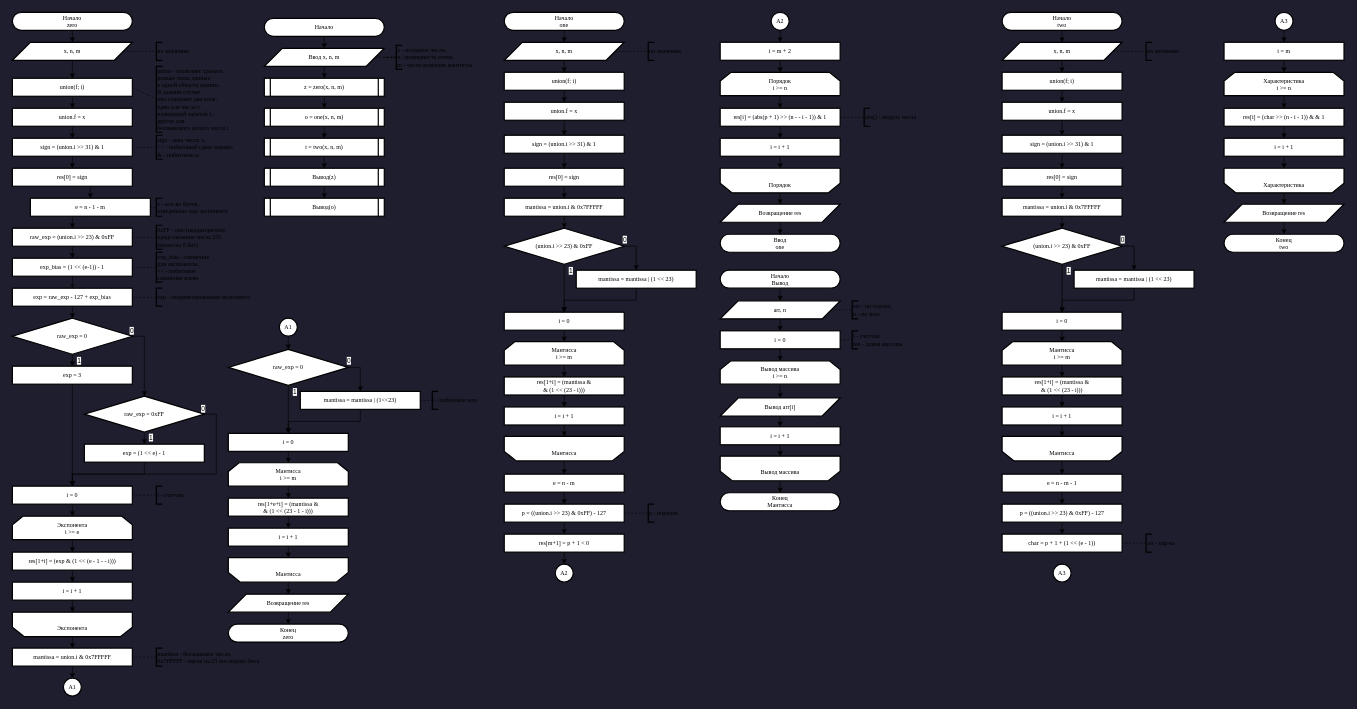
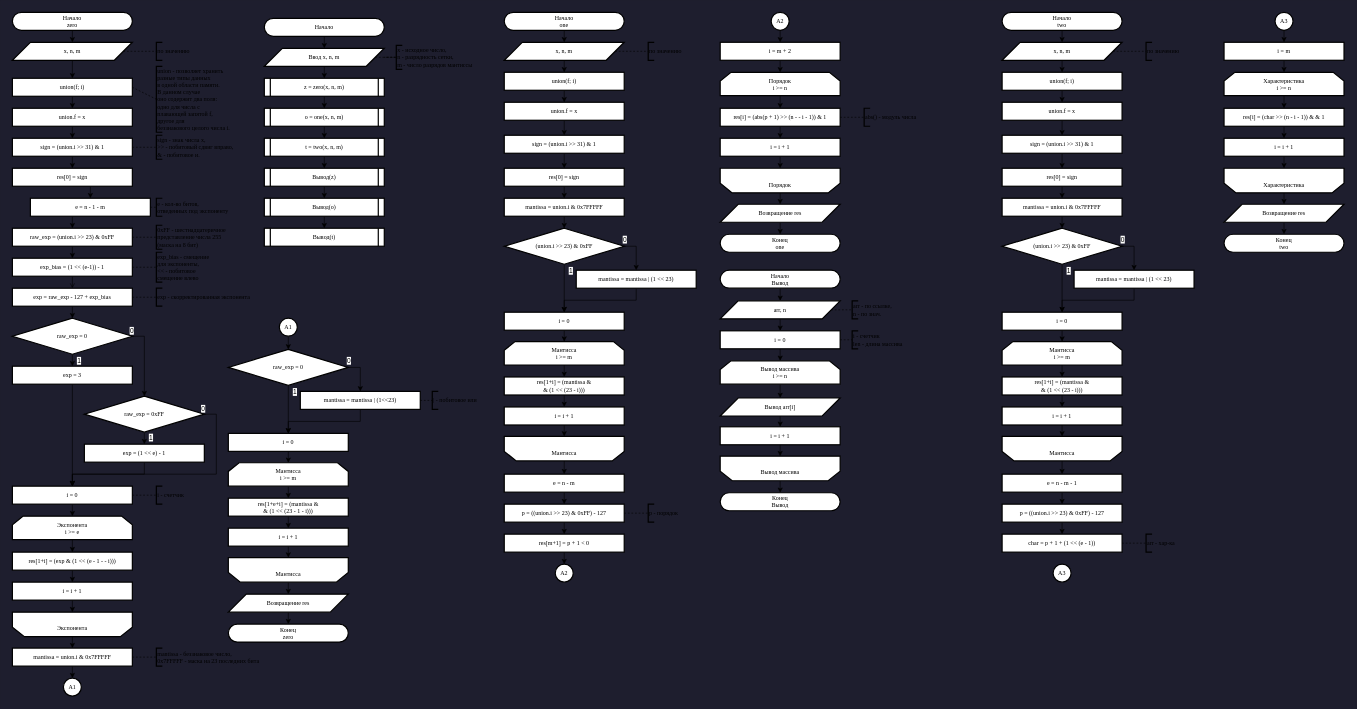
edge "Вывод(o)" -> "Вывод(t)": added
node "Вывод(t)": added
node "Ввод one": label "Ввод one" -> "Конец one"
node "Конец Мантисса": label "Конец Мантисса" -> "Конец Вывод"
